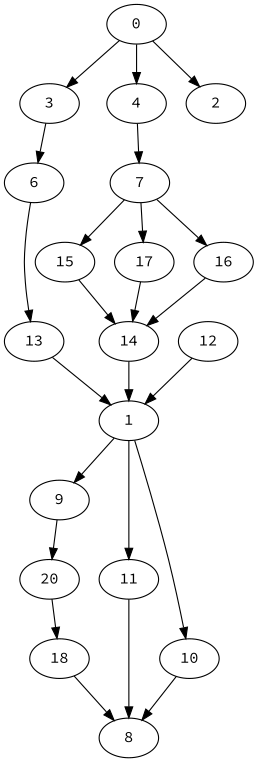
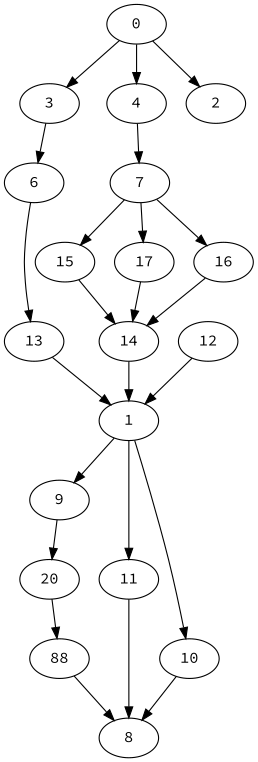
node "18": label "18" -> "88"
